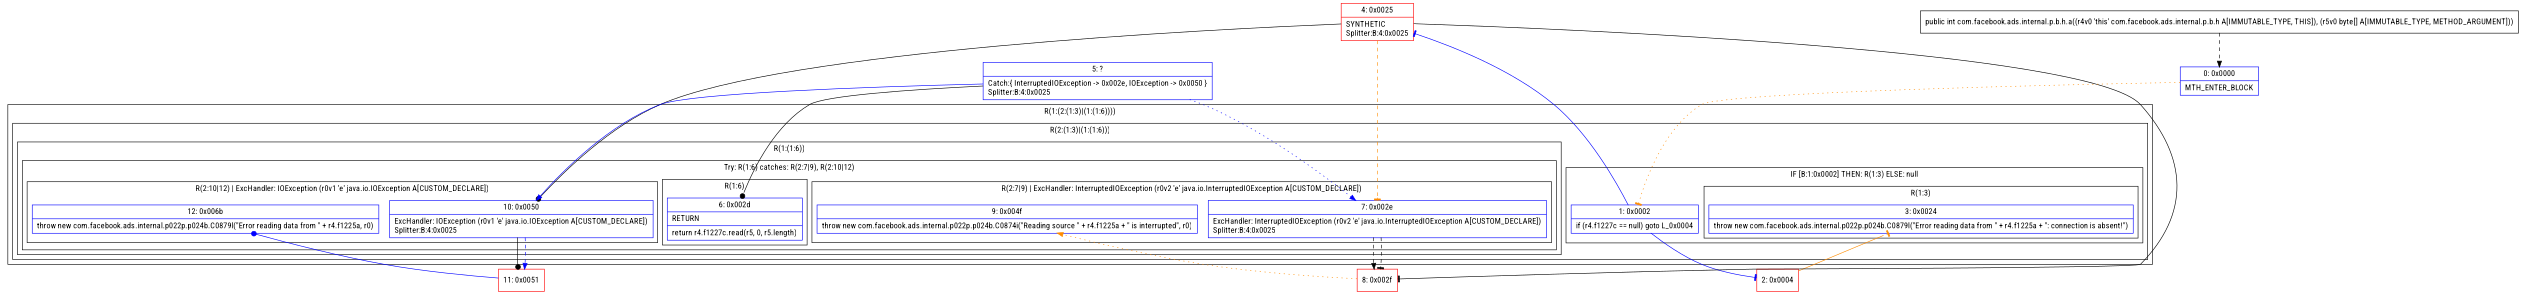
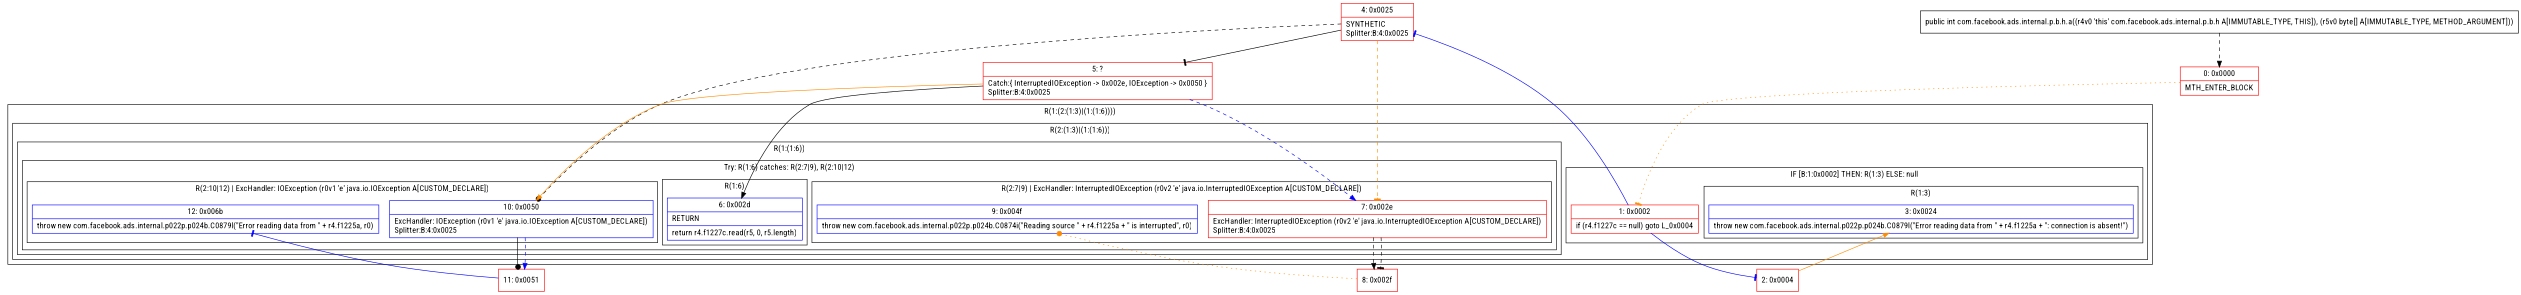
edge "4: 0x0025" -> "10: 0x0050": style solid -> dashed
node "5: ?": color blue -> red
node "0: 0x0000": color blue -> red
edge "5: ?" -> "10: 0x0050": color blue -> darkorange
edge "5: ?" -> "6: 0x002d": arrowhead dot -> normal
edge "5: ?" -> "7: 0x002e": style dotted -> dashed
edge "4: 0x0025" -> "8: 0x002f": now "4: 0x0025" -> "5: ?"
node "7: 0x002e": color blue -> red
node "1: 0x0002": color blue -> red
edge "2: 0x0004" -> "3: 0x0024": arrowhead tee -> normal
edge "8: 0x002f" -> "9: 0x004f": arrowhead normal -> dot
edge "11: 0x0051" -> "12: 0x006b": arrowhead dot -> tee
